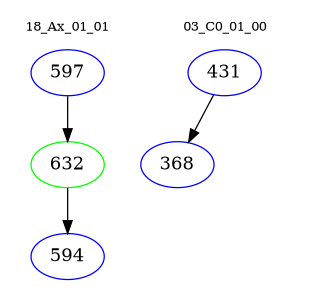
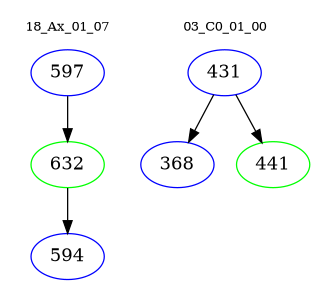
cluster "18_Ax_01_01": label "18_Ax_01_01" -> "18_Ax_01_07"
node "441": added
